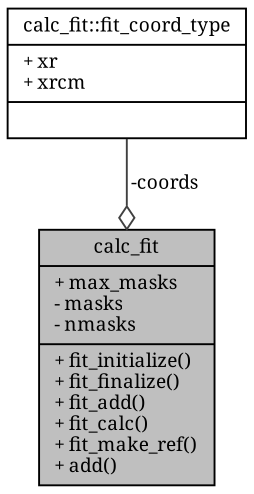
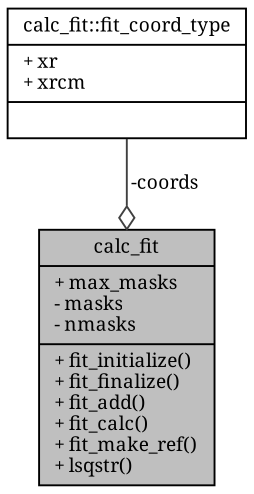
node "calc_fit": text "+ add()" -> "+ lsqstr()"
